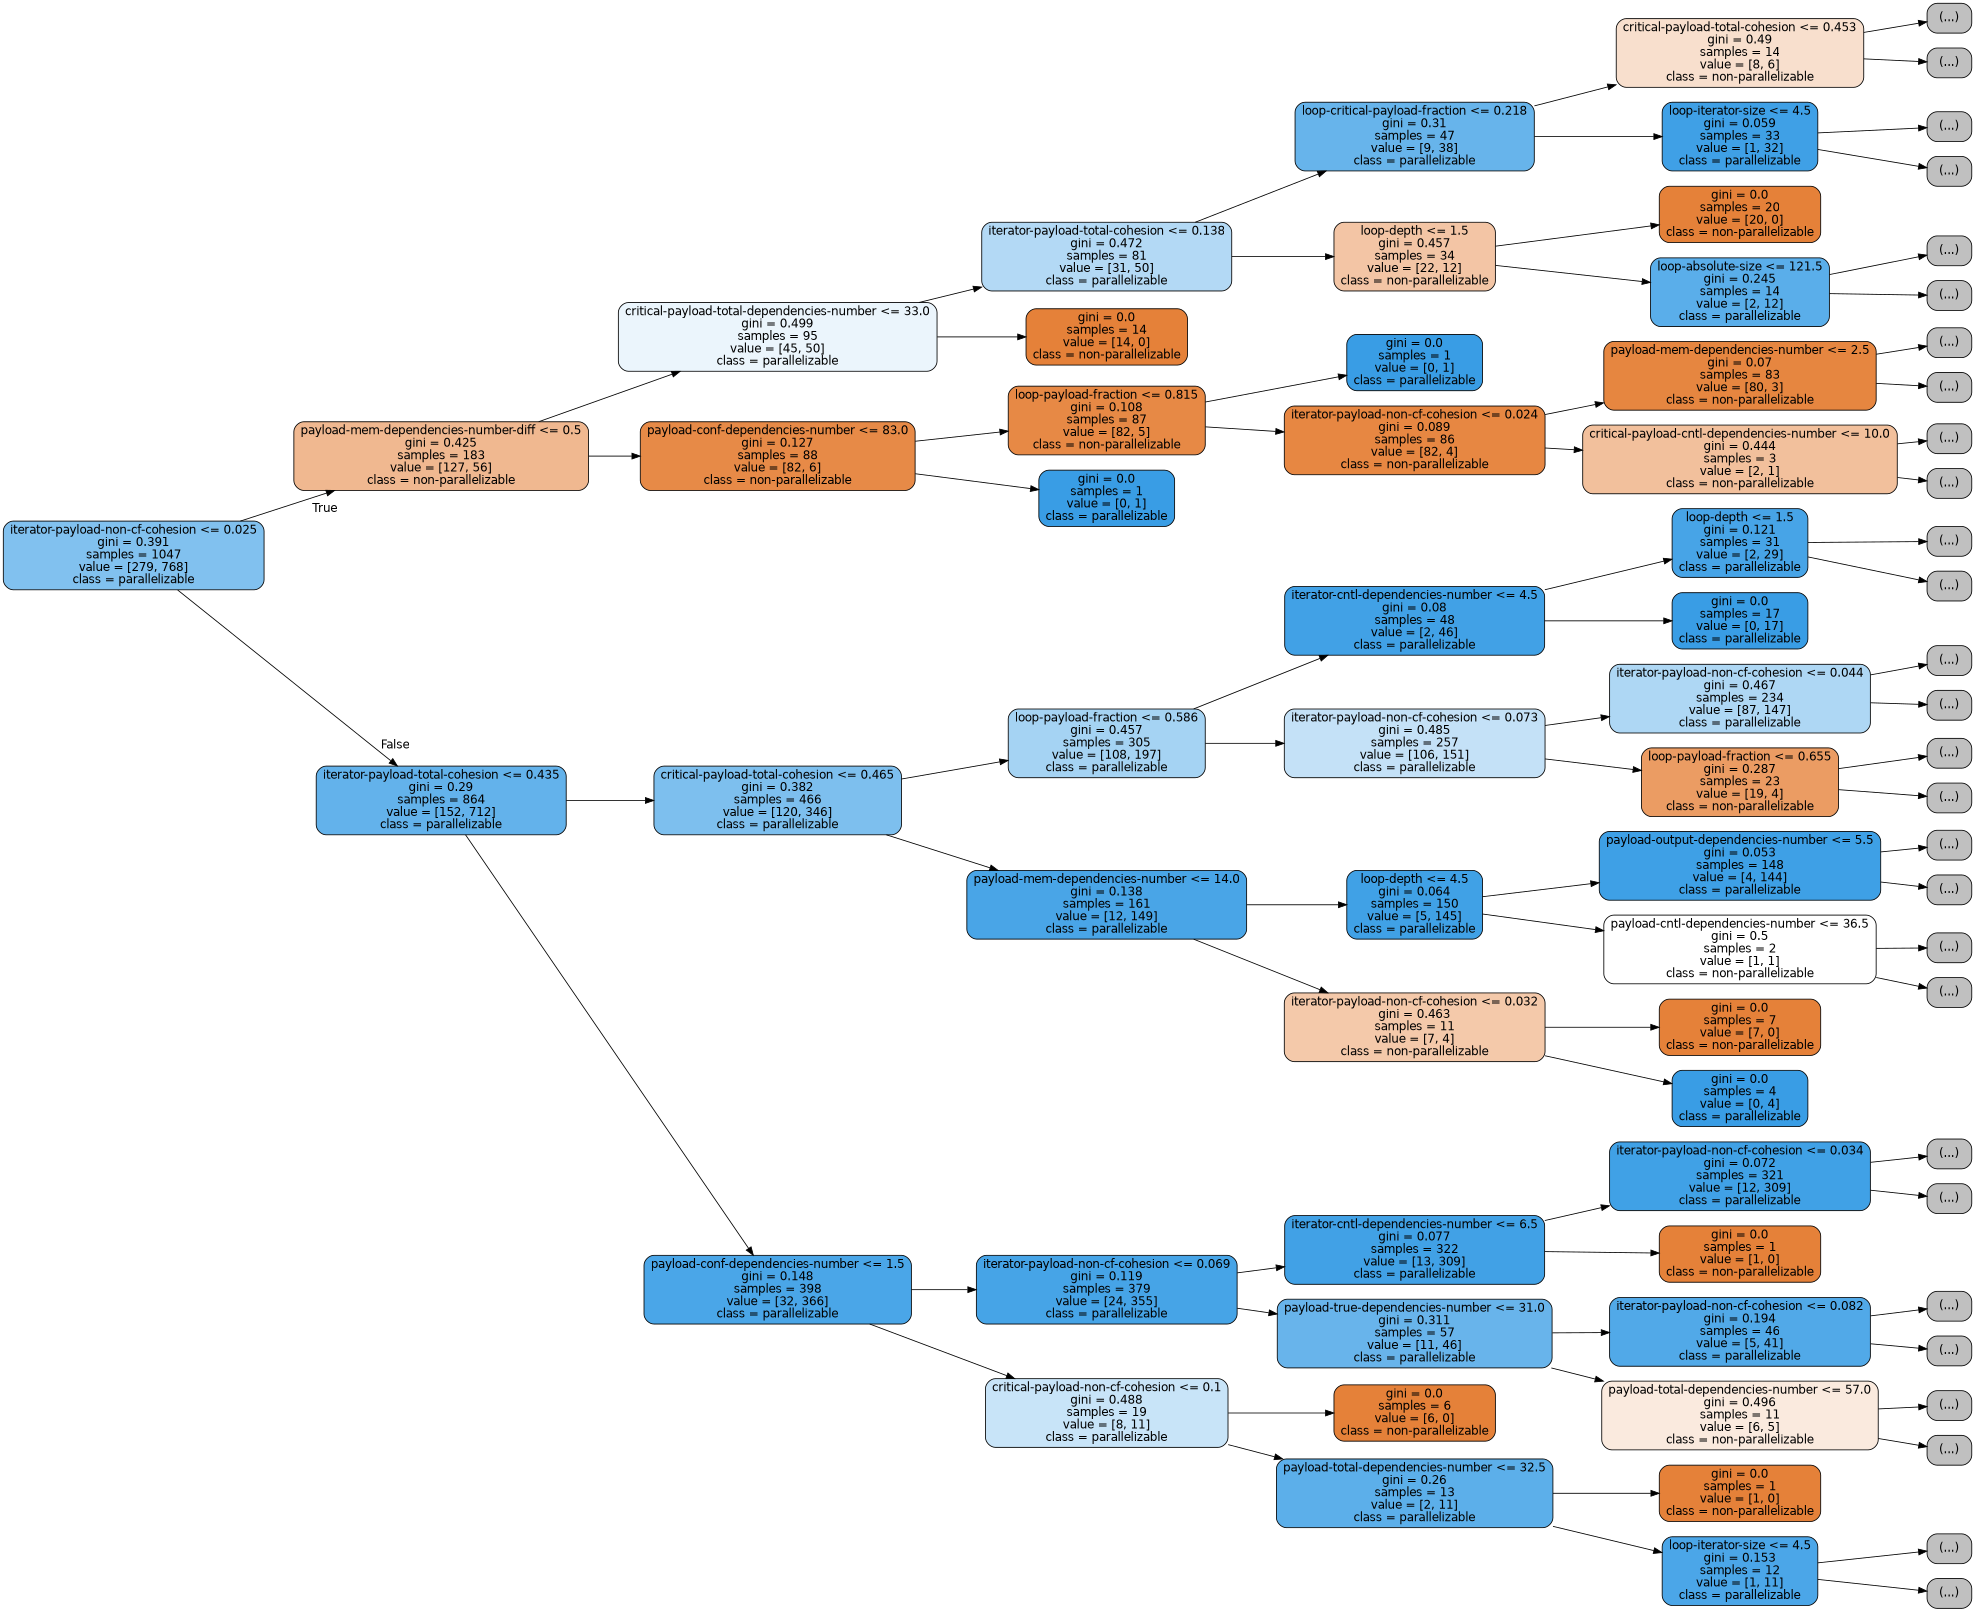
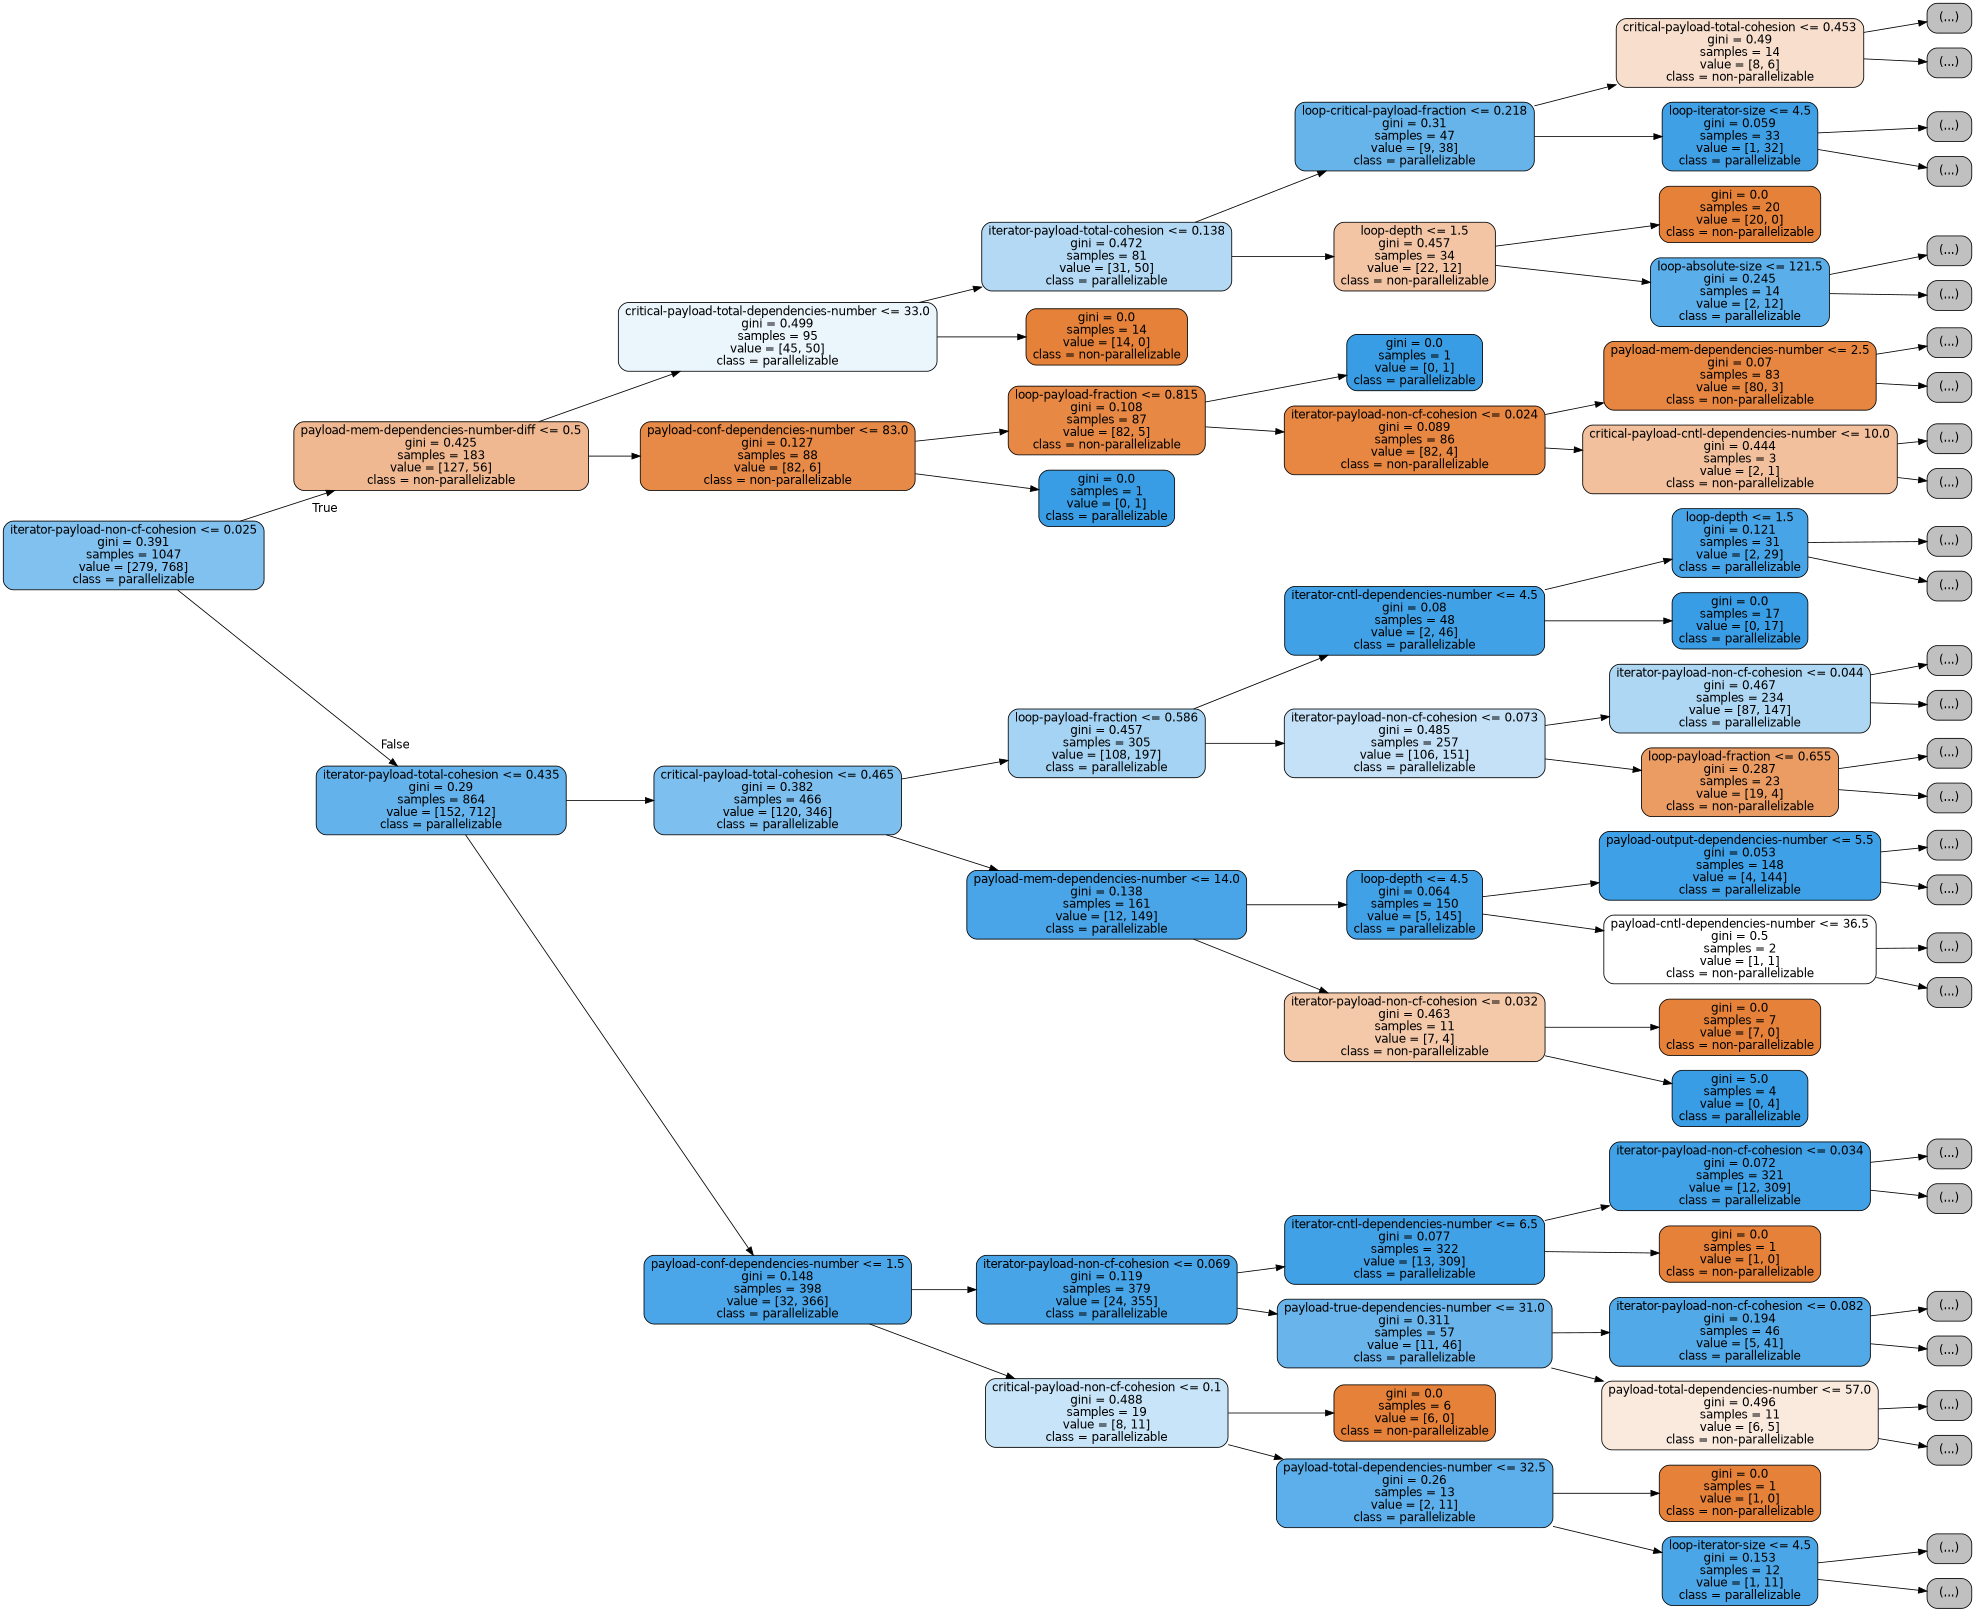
node "gini = 0.0 samples = 4 value = [0, 4] class = parallelizable": label "gini = 0.0 samples = 4 value = [0, 4] class = parallelizable" -> "gini = 5.0 samples = 4 value = [0, 4] class = parallelizable"
